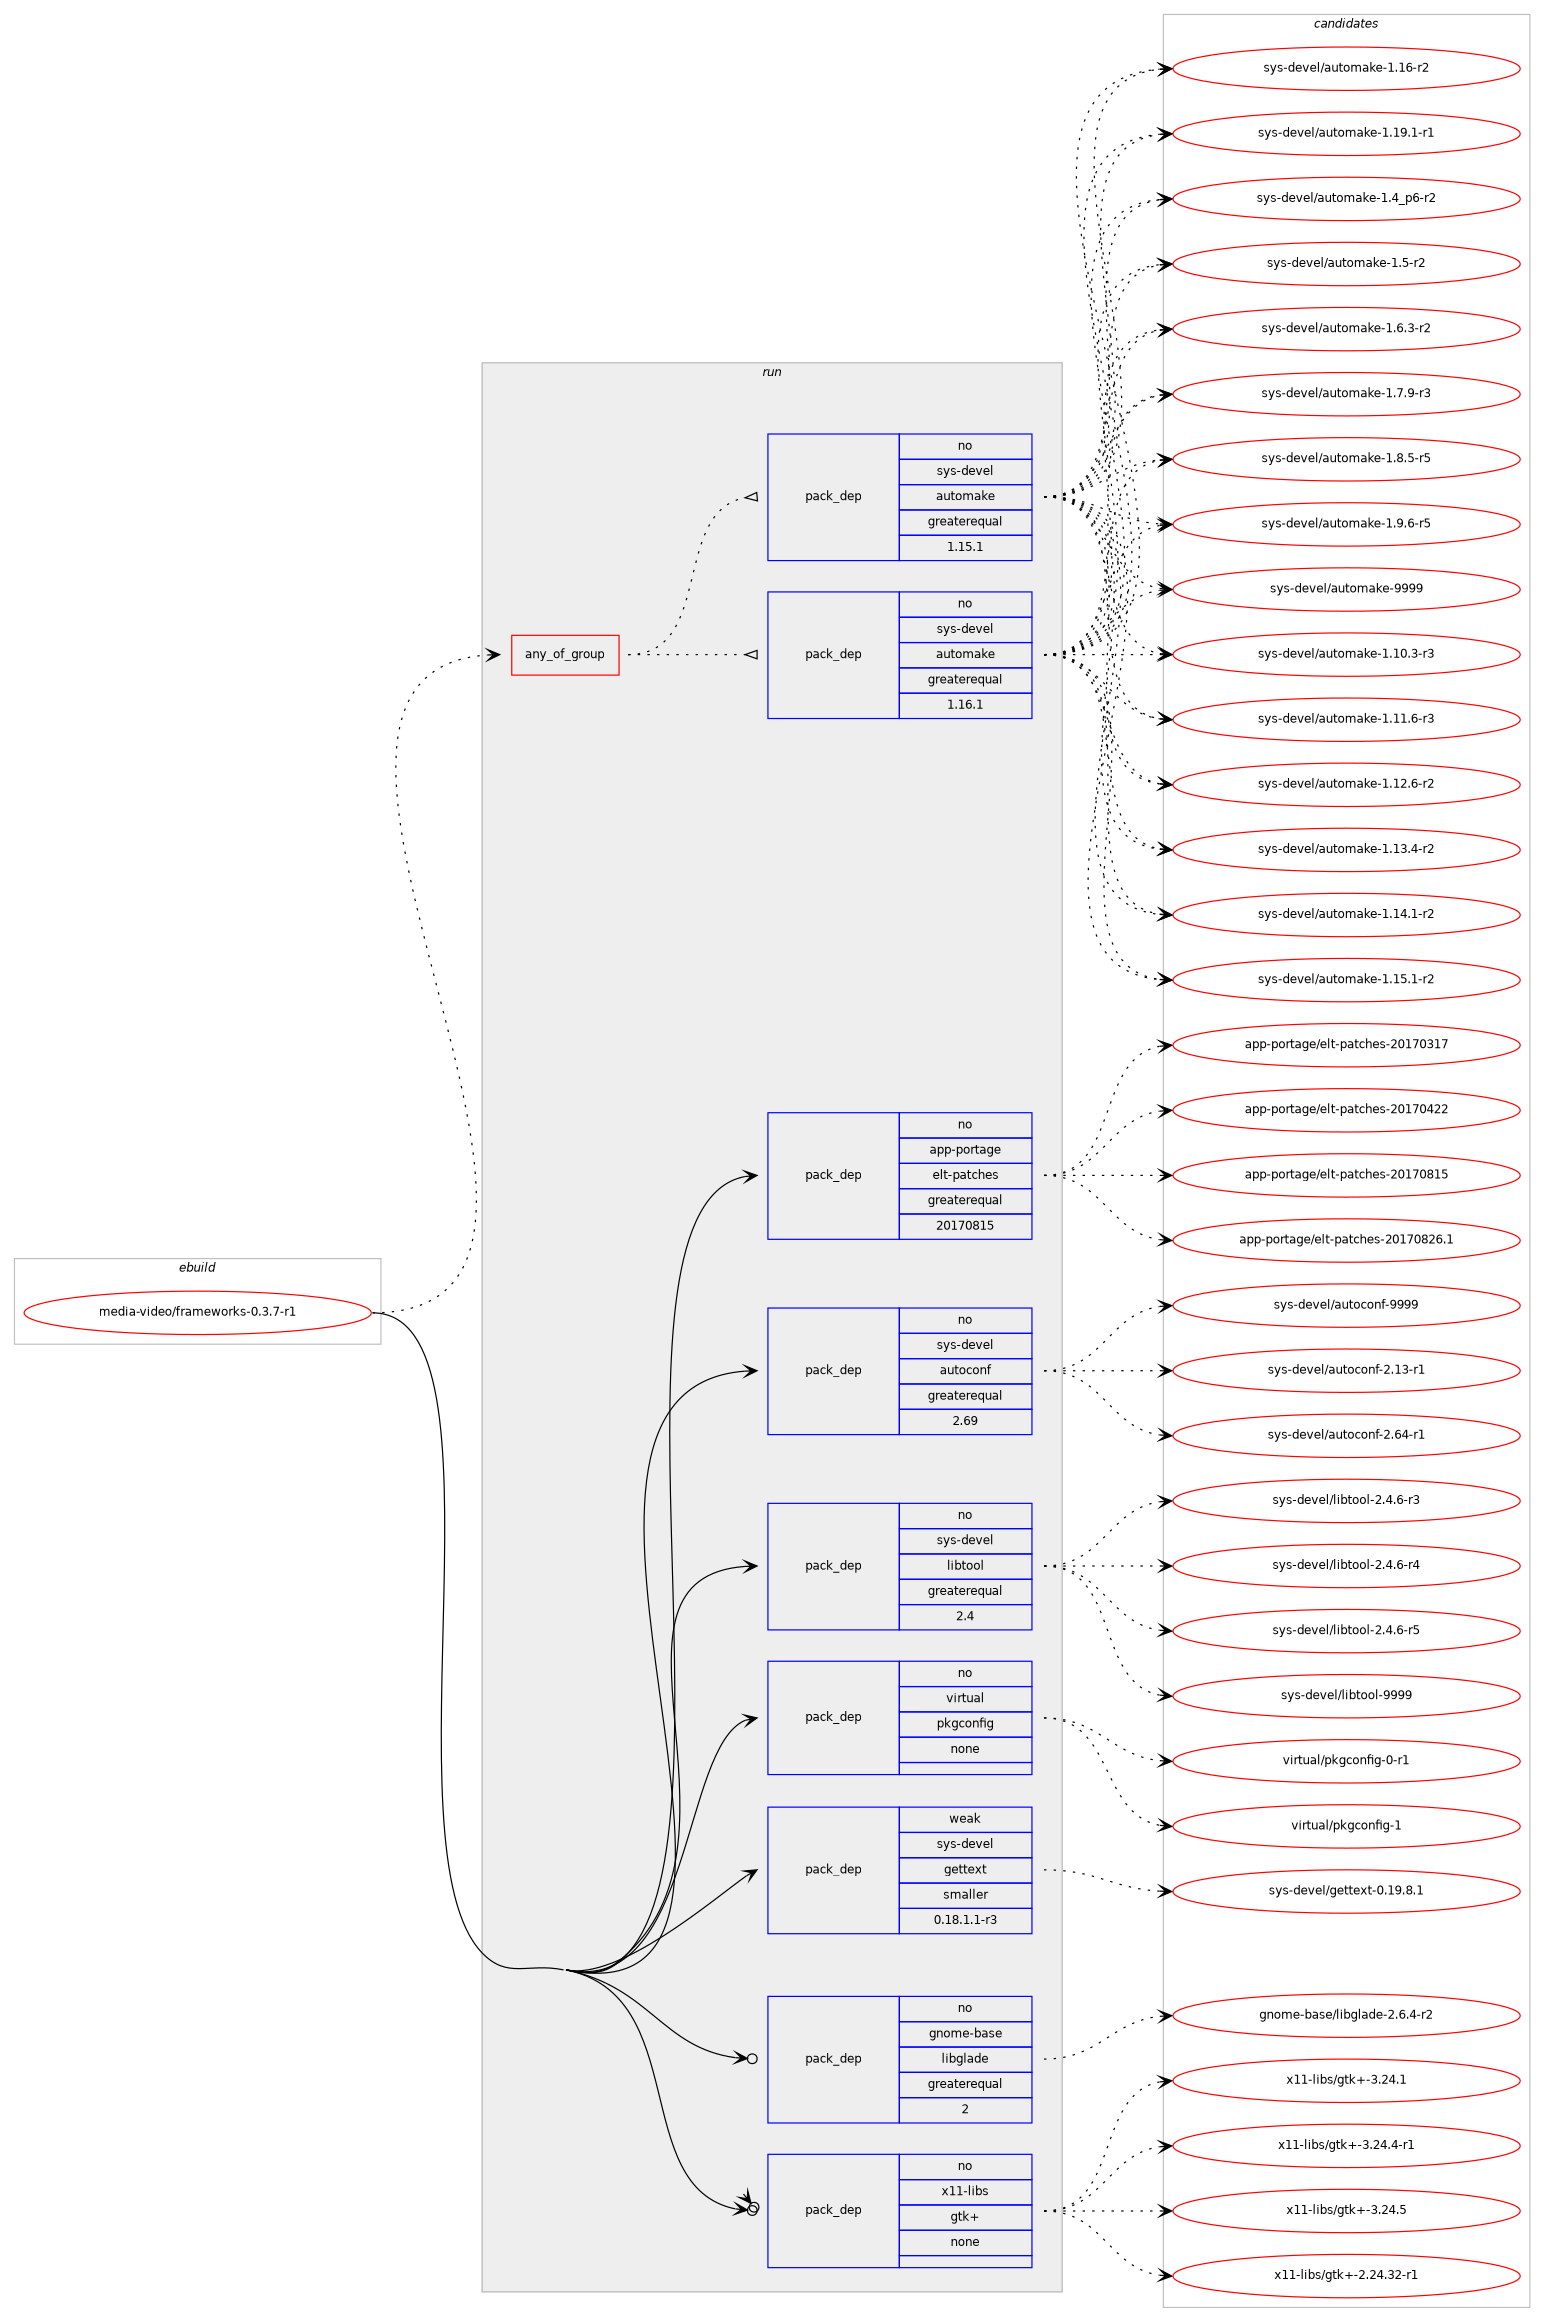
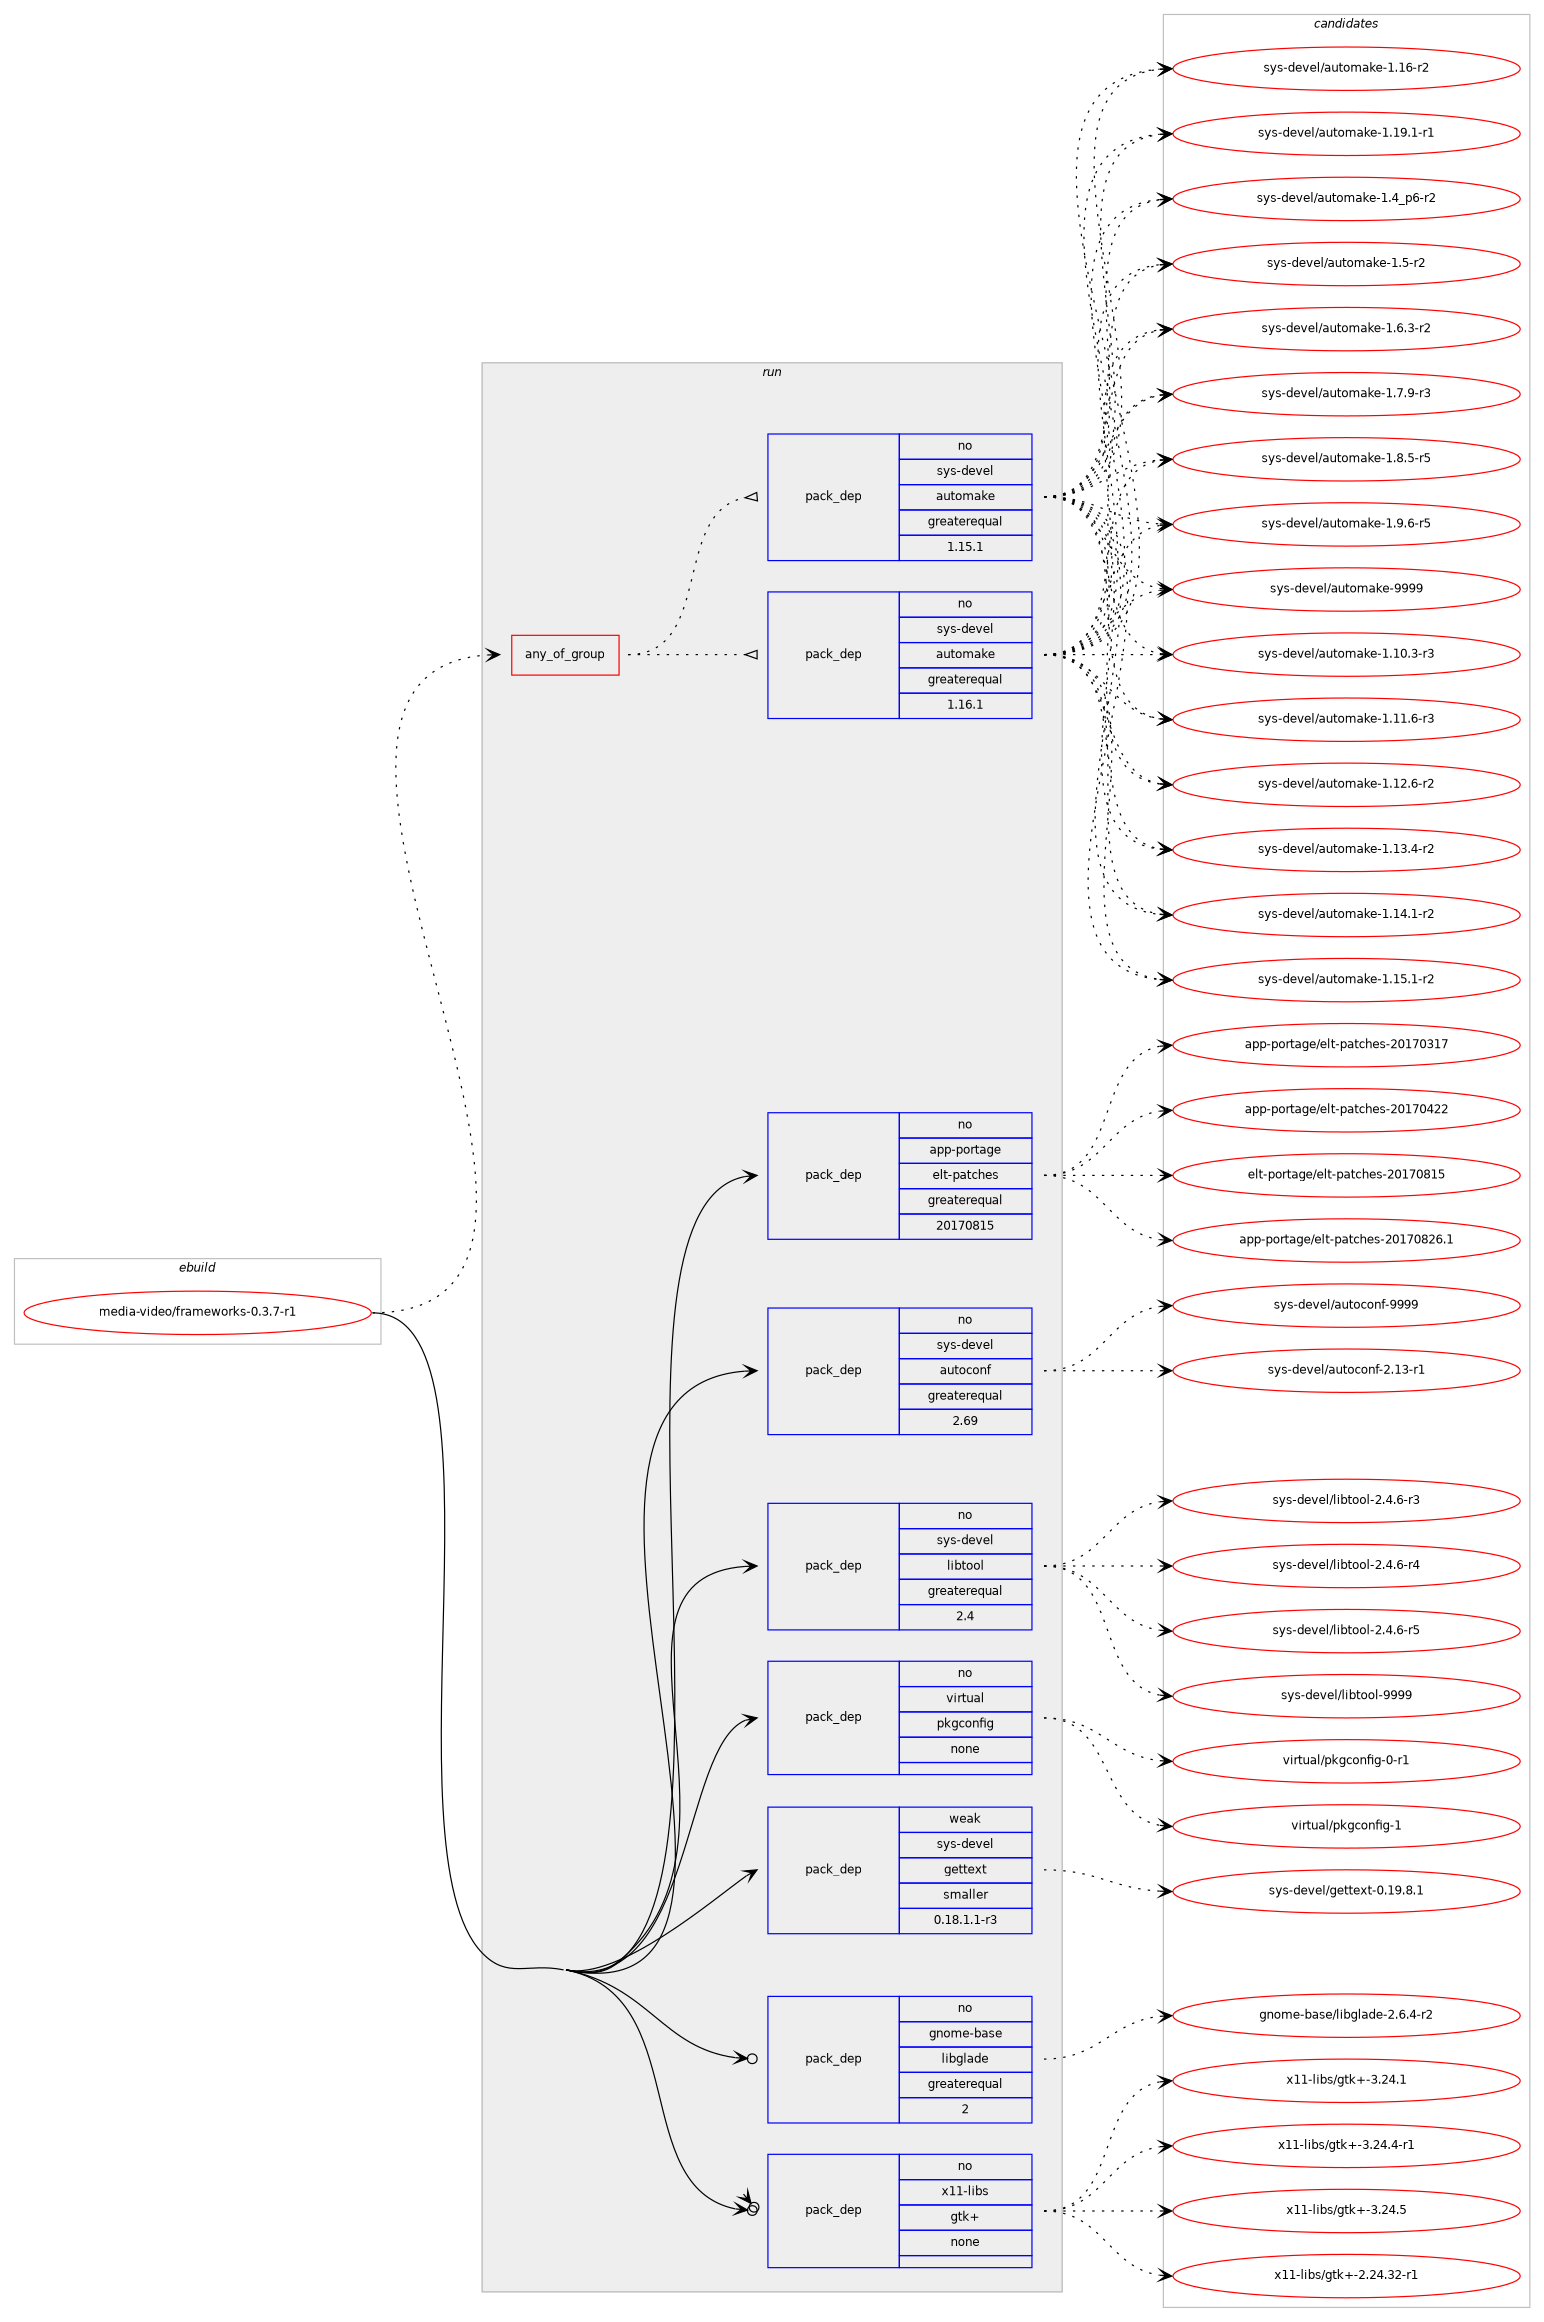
node "app-portage/elt-patches-20170815": label "app-portage/elt-patches-20170815" -> "elt-portage/elt-patches-20170815"
node "sys-devel/autoconf-2.64-r1": removed
